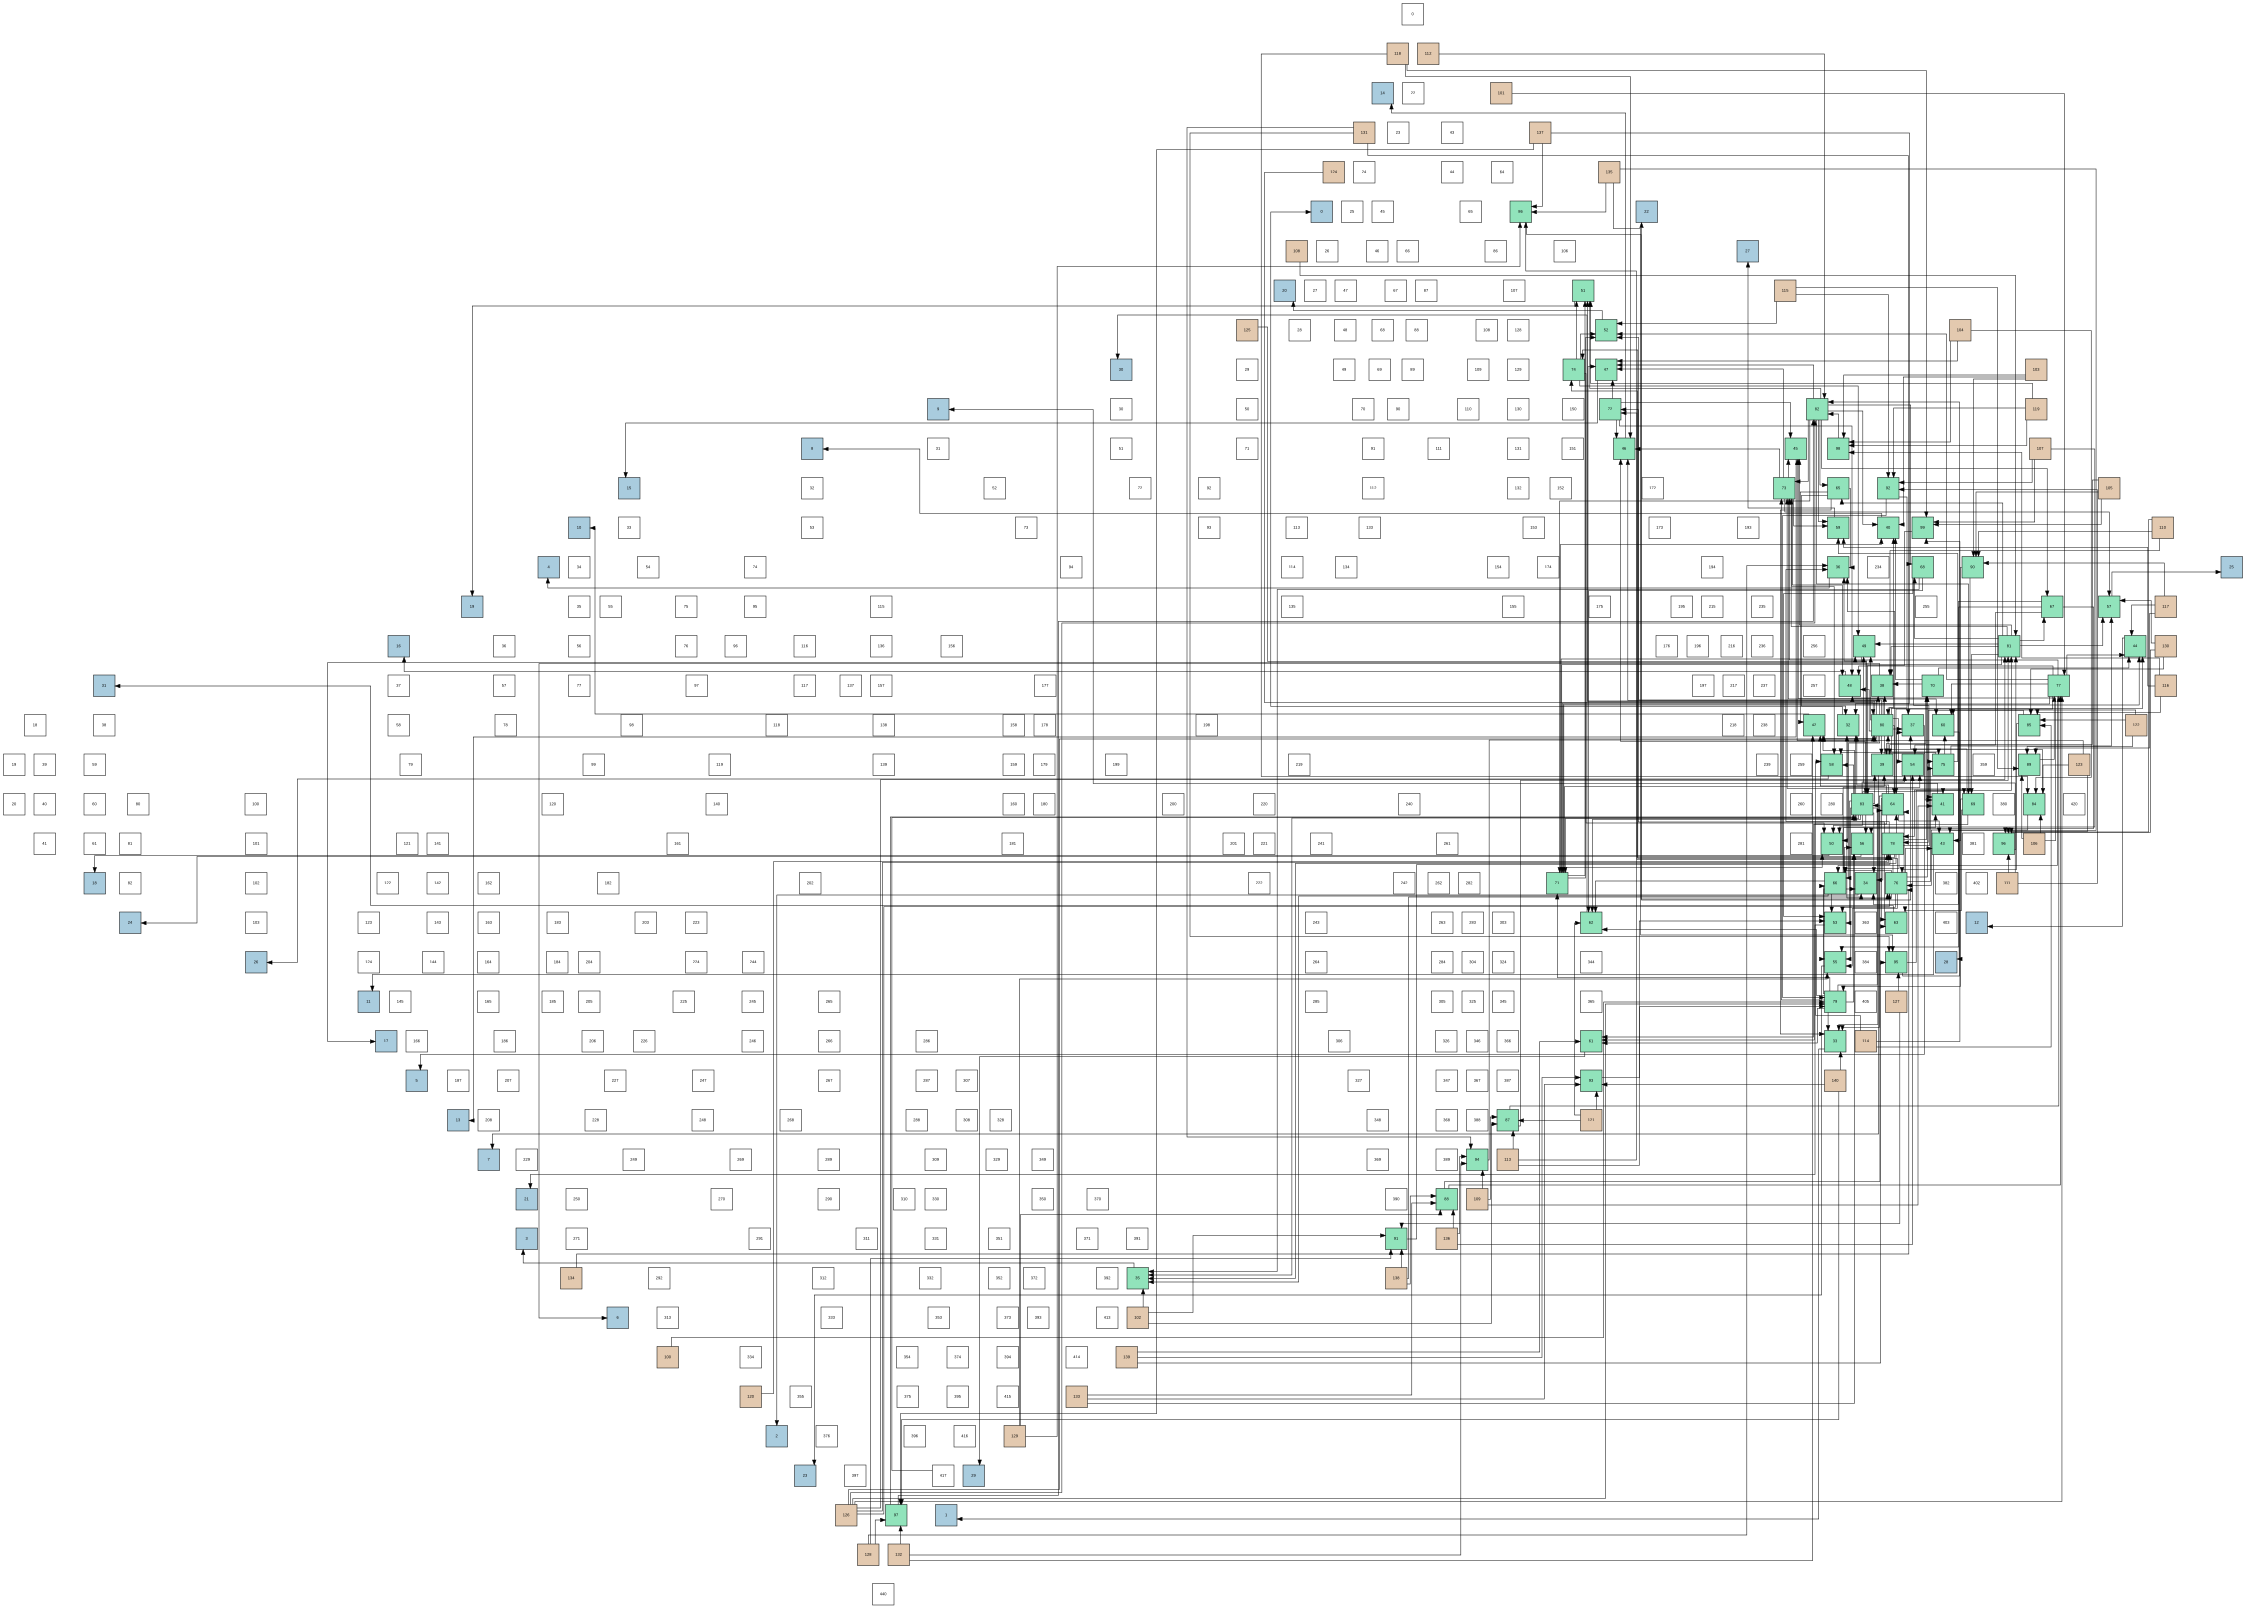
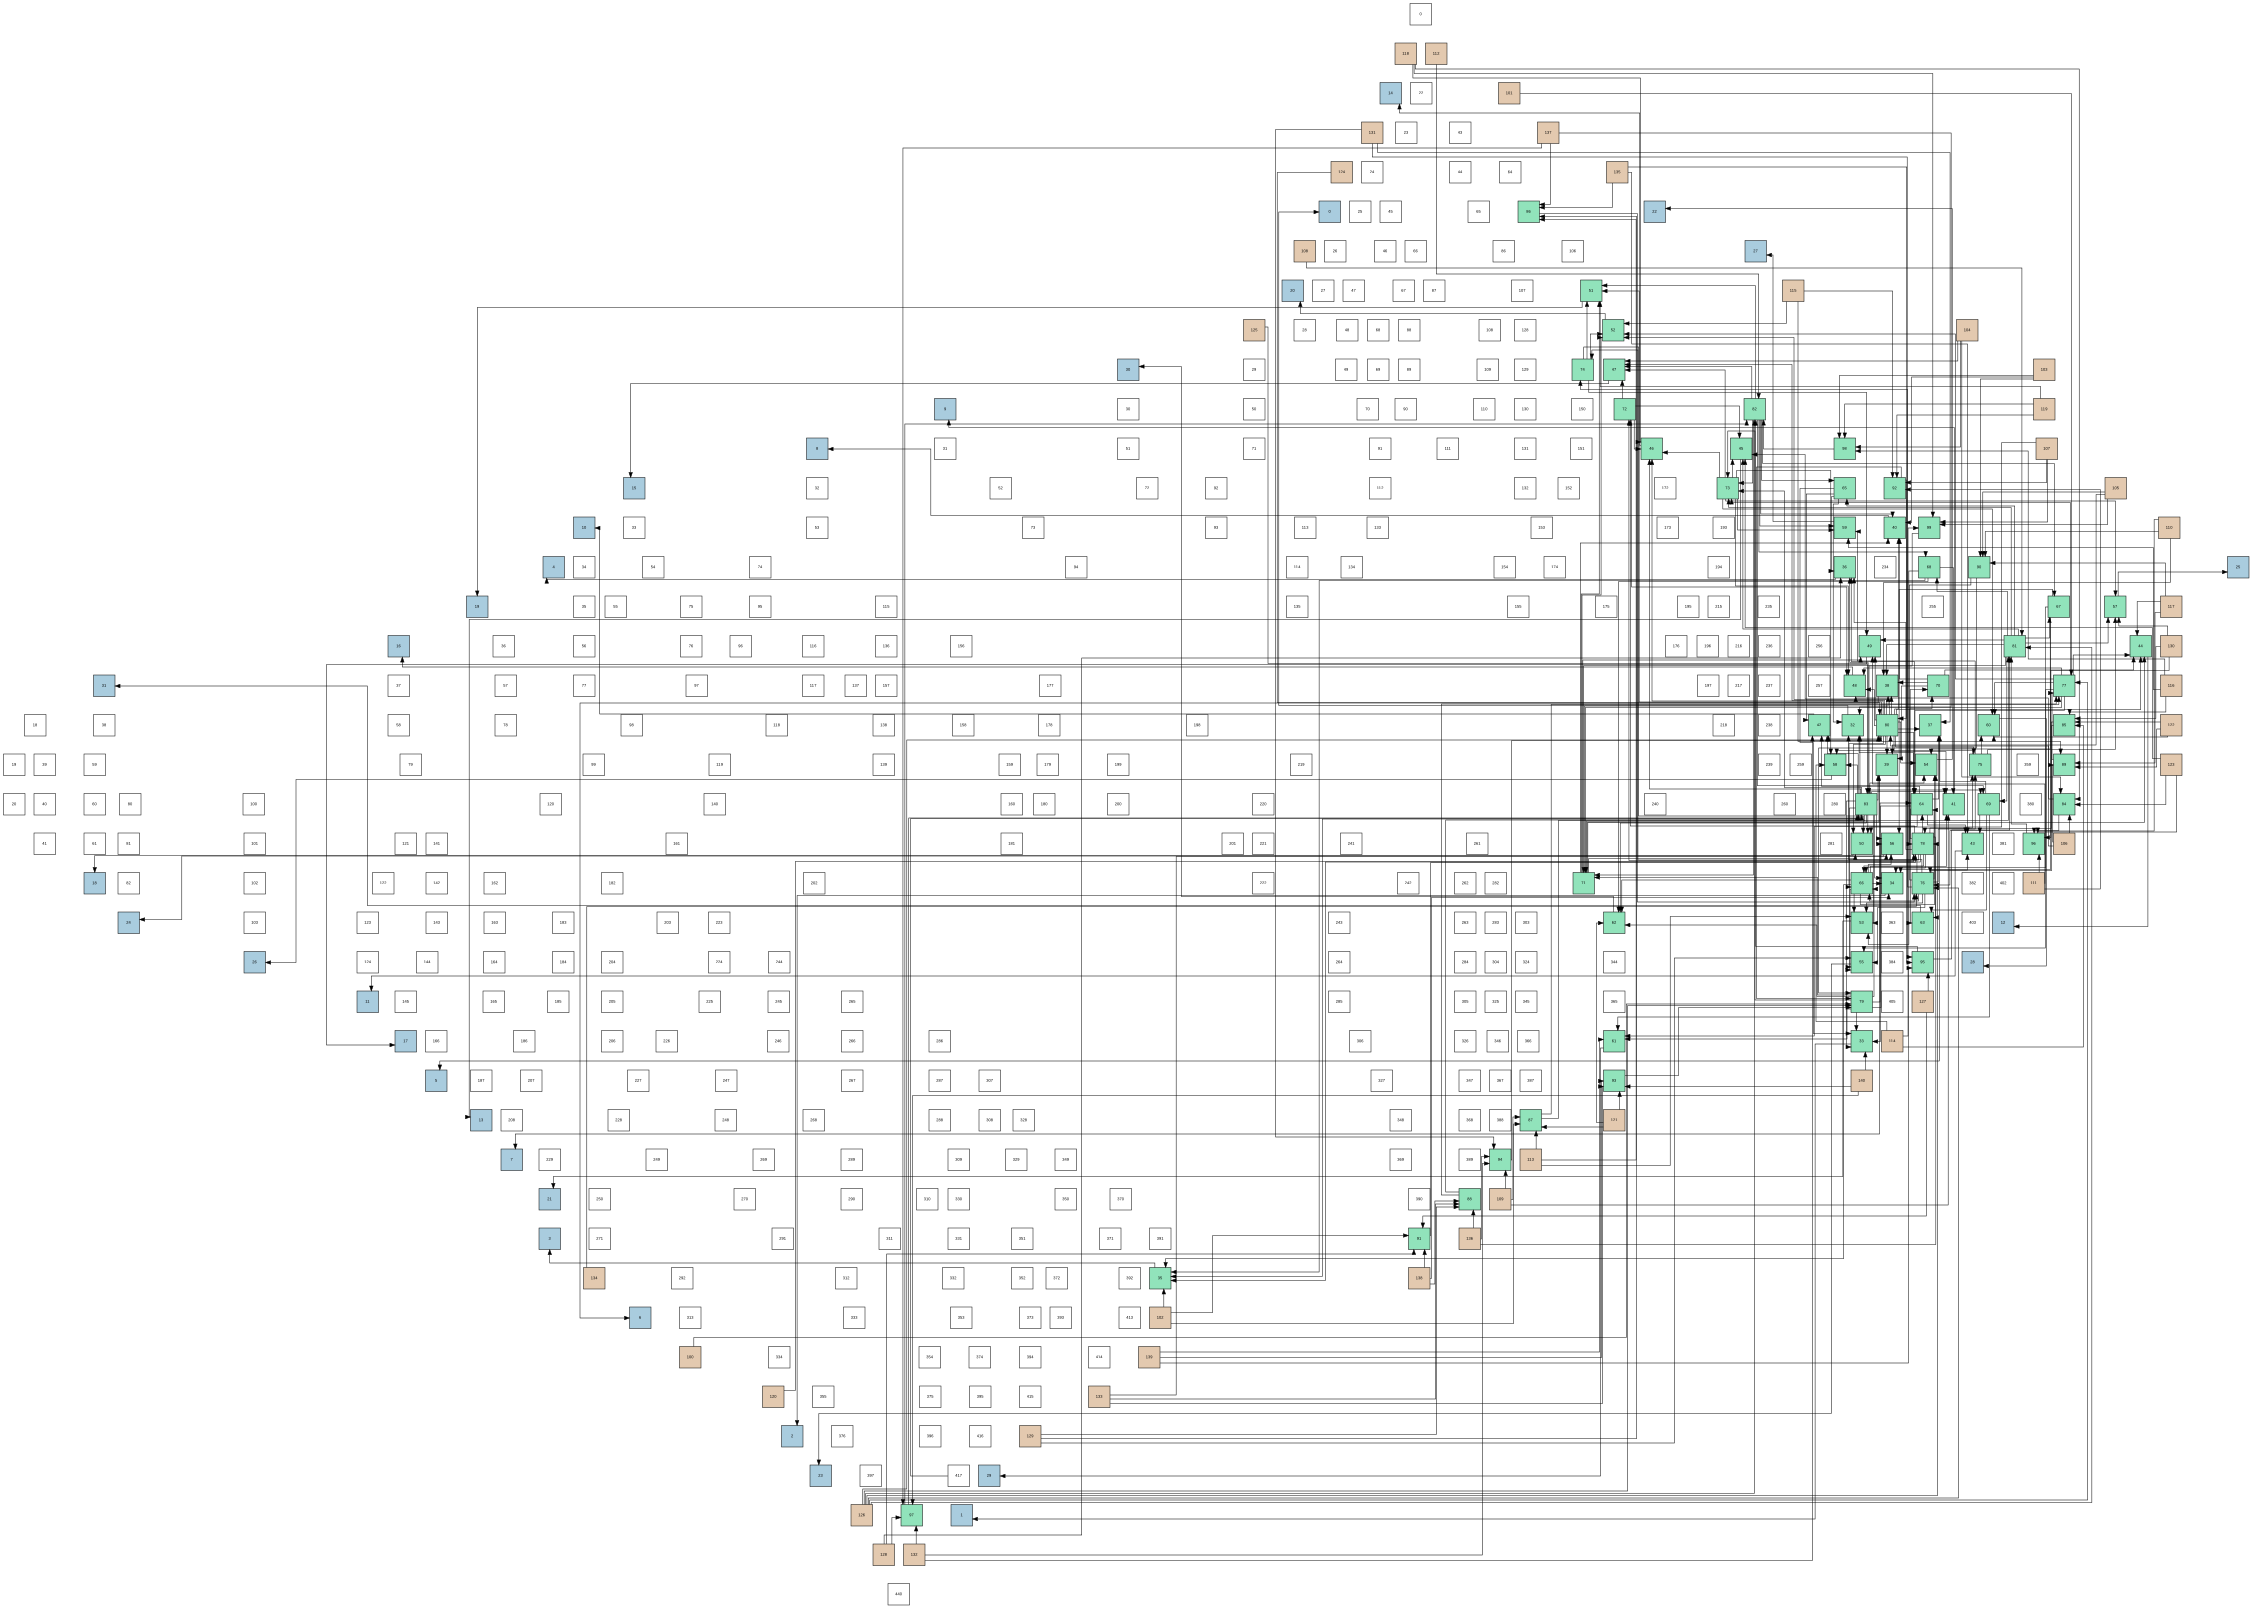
node "420": removed
